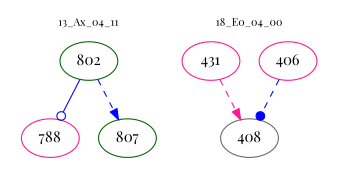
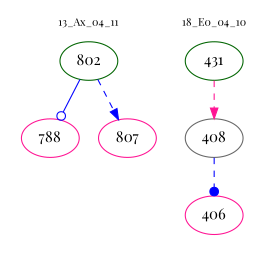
cluster "18_E0_04_00": label "18_E0_04_00" -> "18_E0_04_10"
node "431": color deeppink -> darkgreen
edge "406" -> "408": reversed
node "807": color darkgreen -> deeppink
